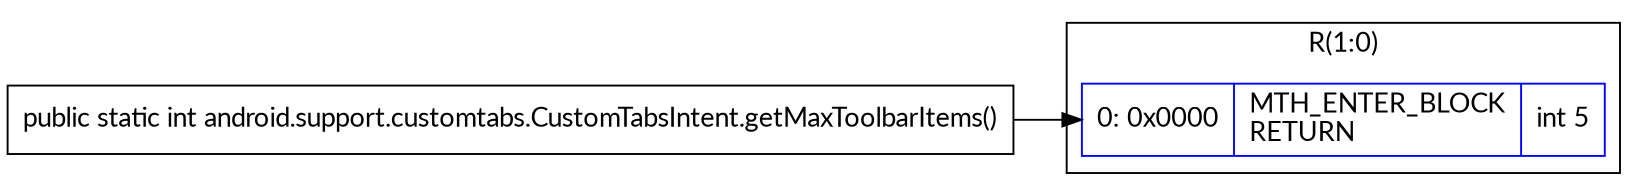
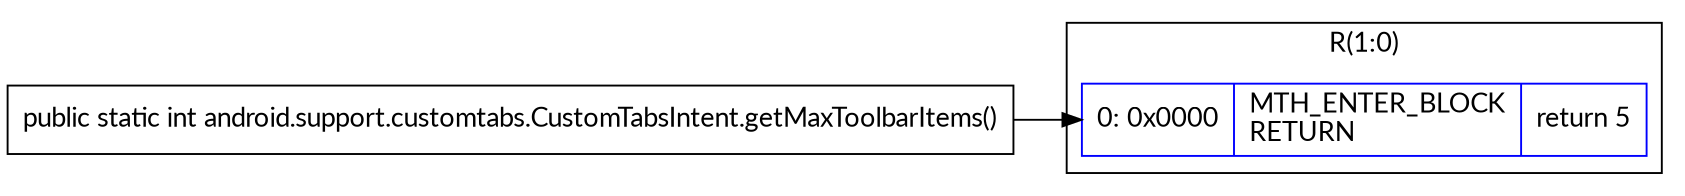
node "0: 0x0000": text "int 5" -> "return 5"
